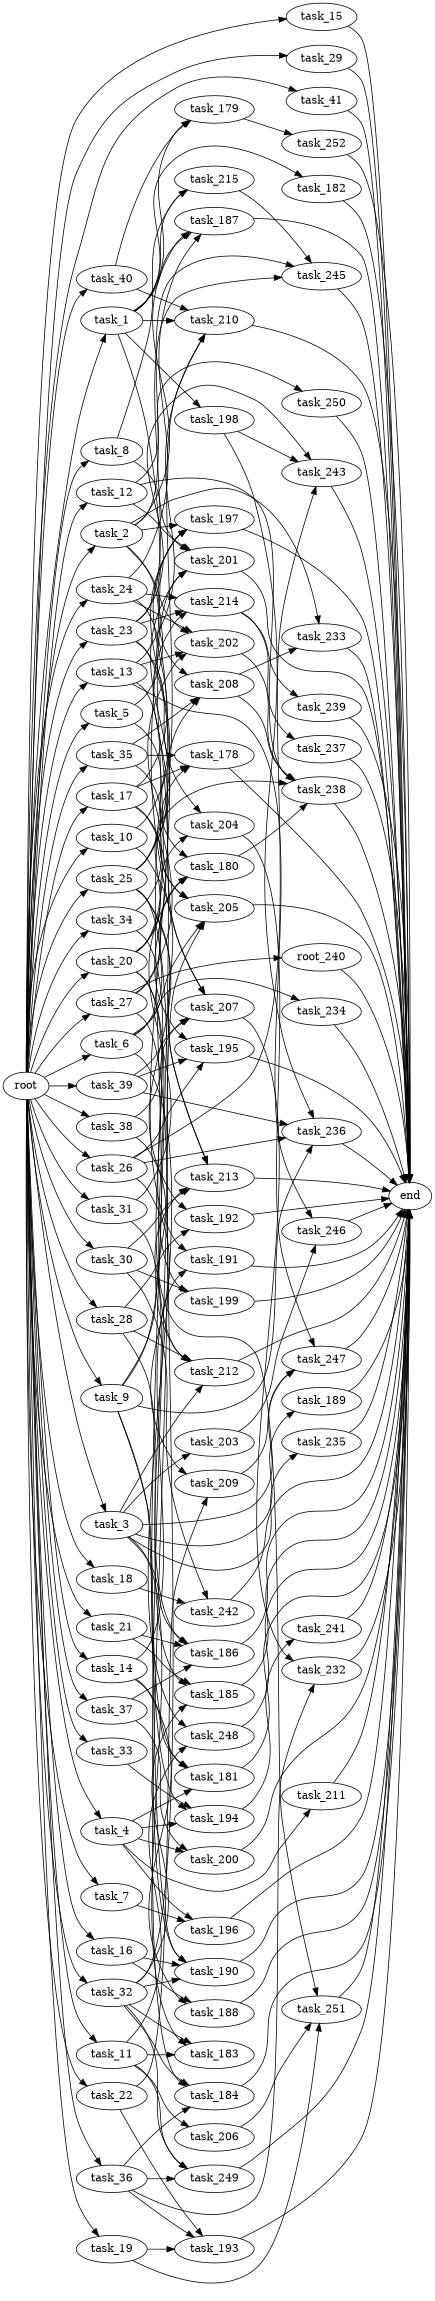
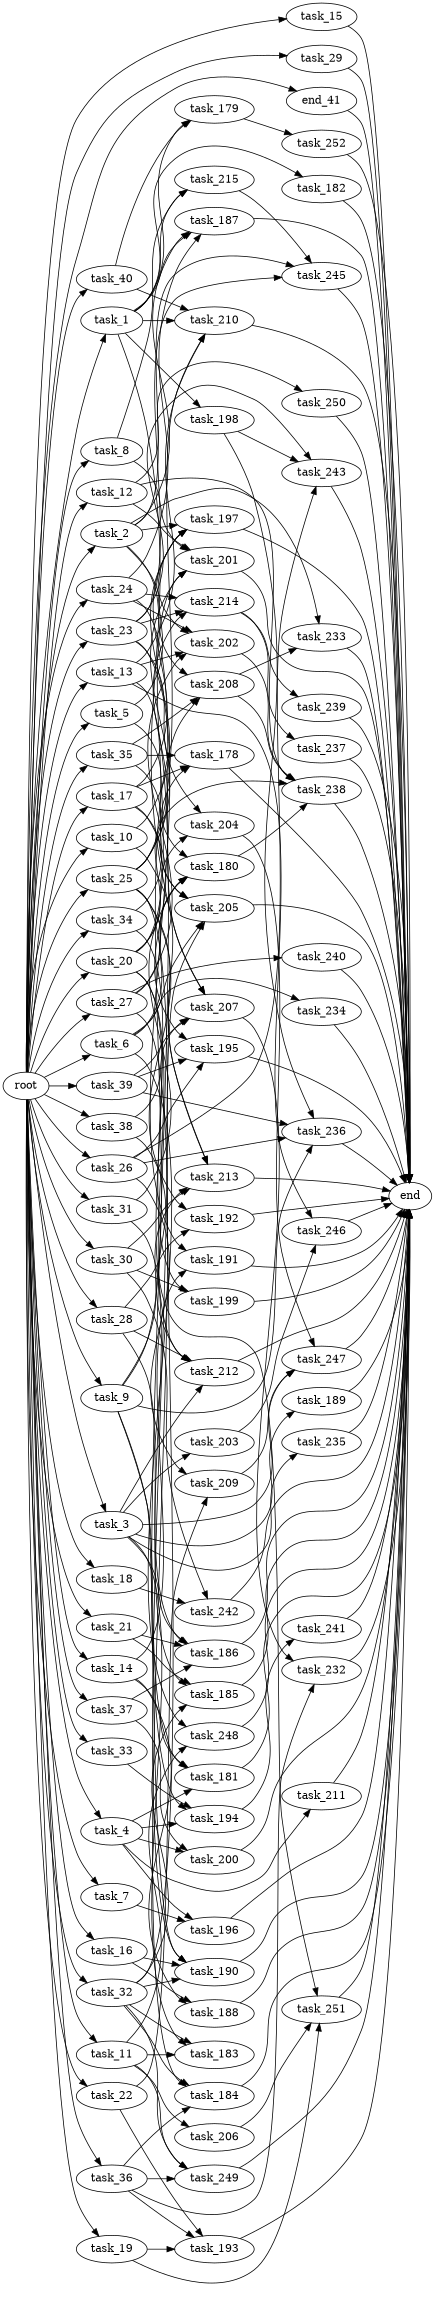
node "task_41": label "task_41" -> "end_41"
node "root_240": label "root_240" -> "task_240"
